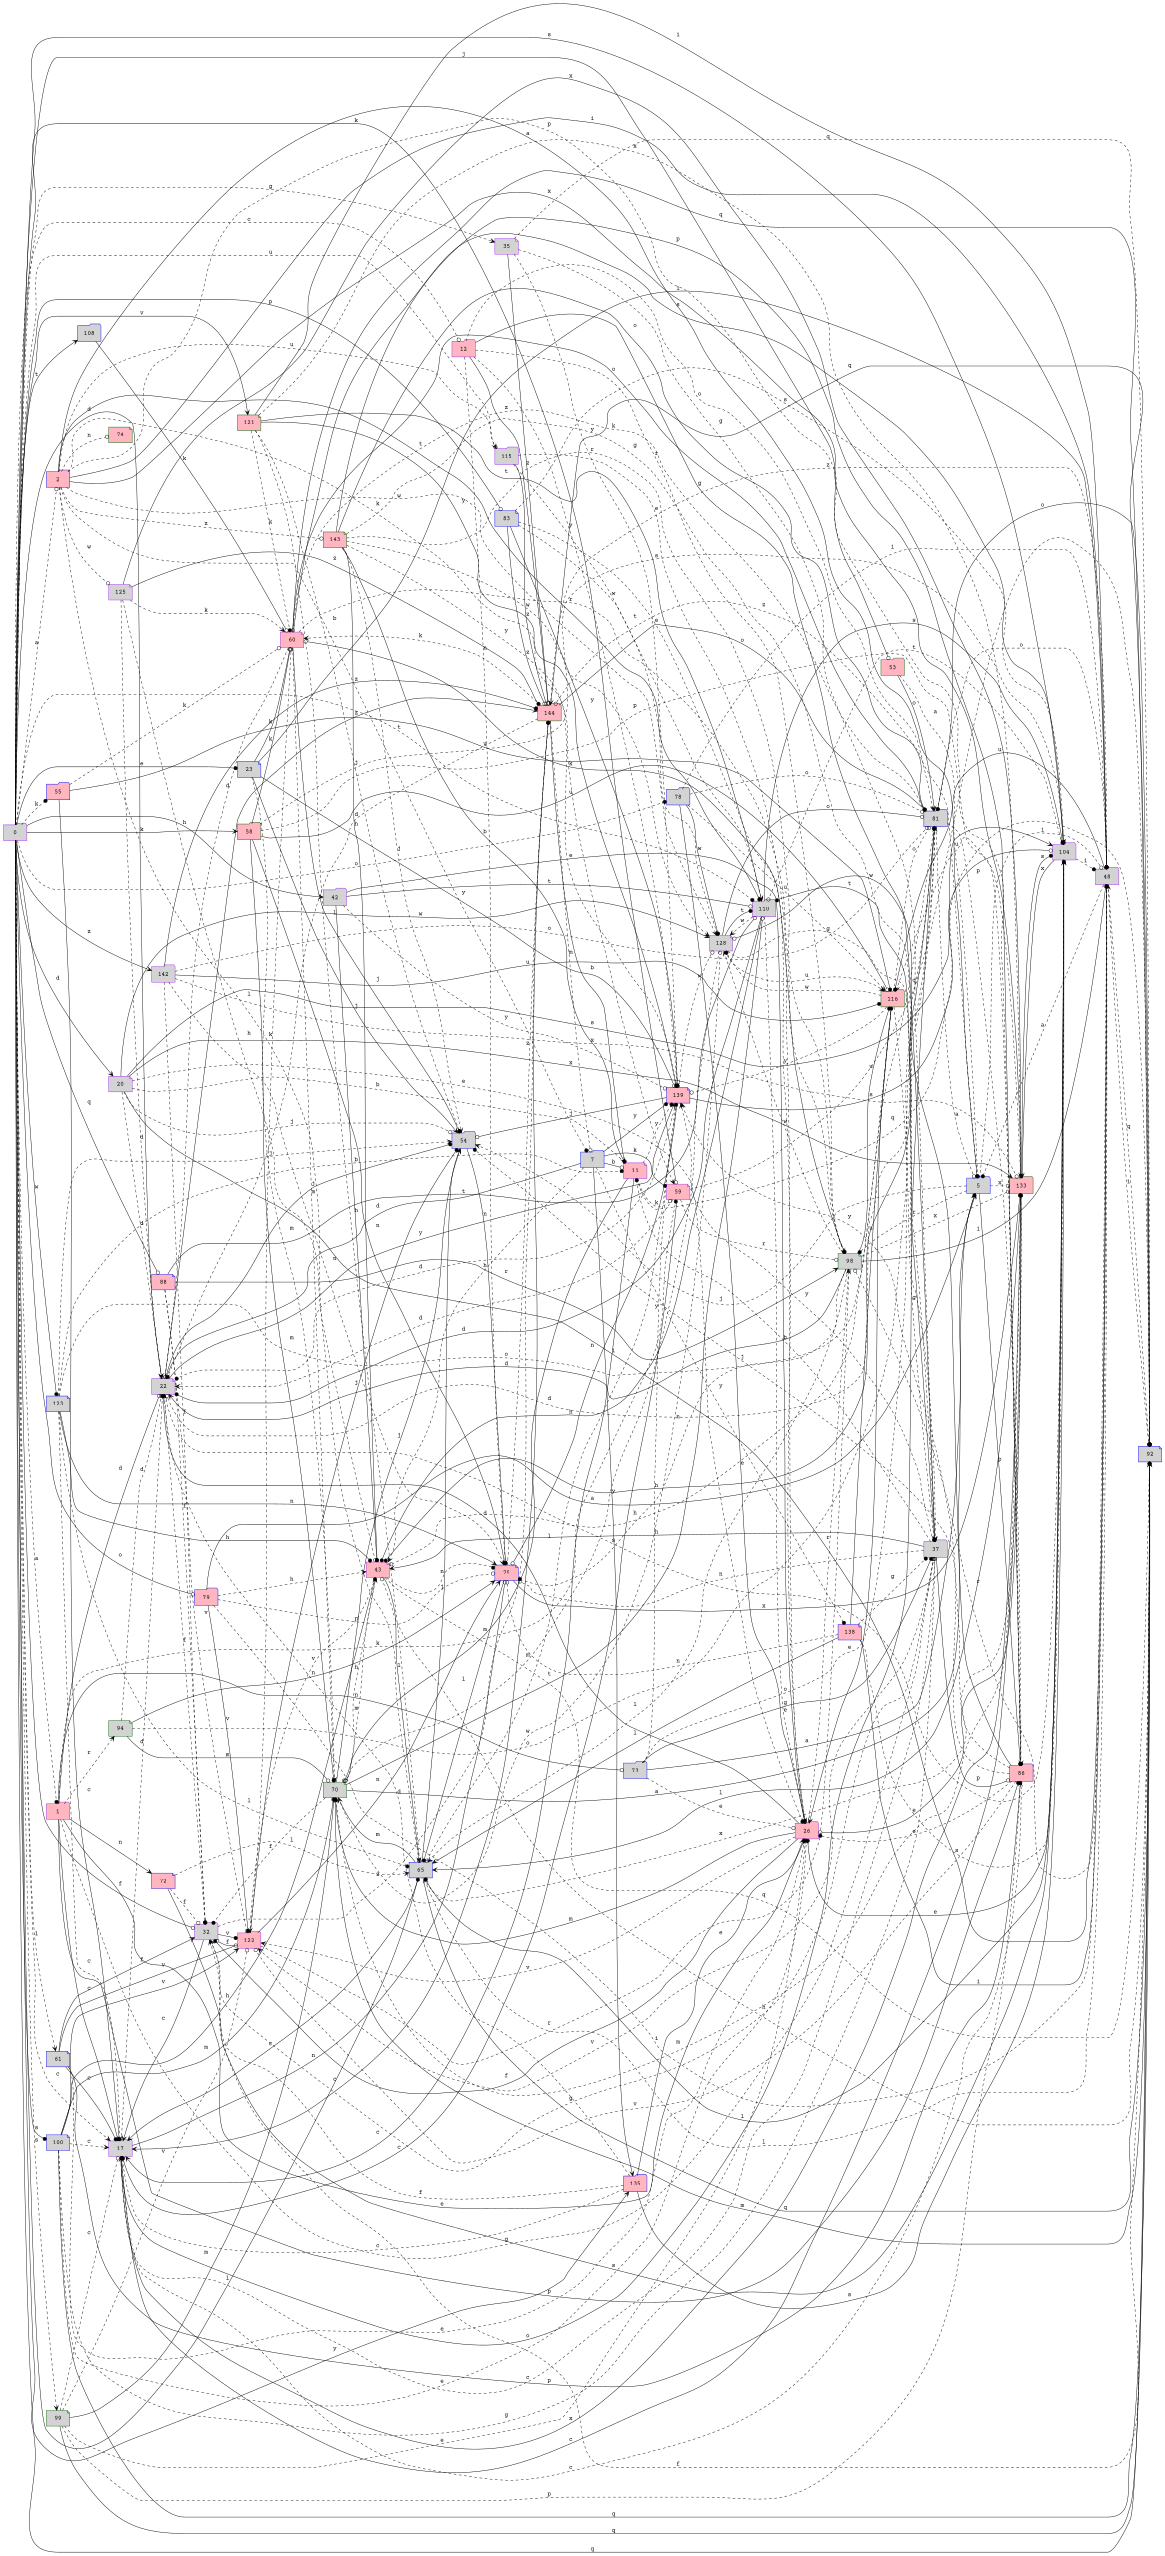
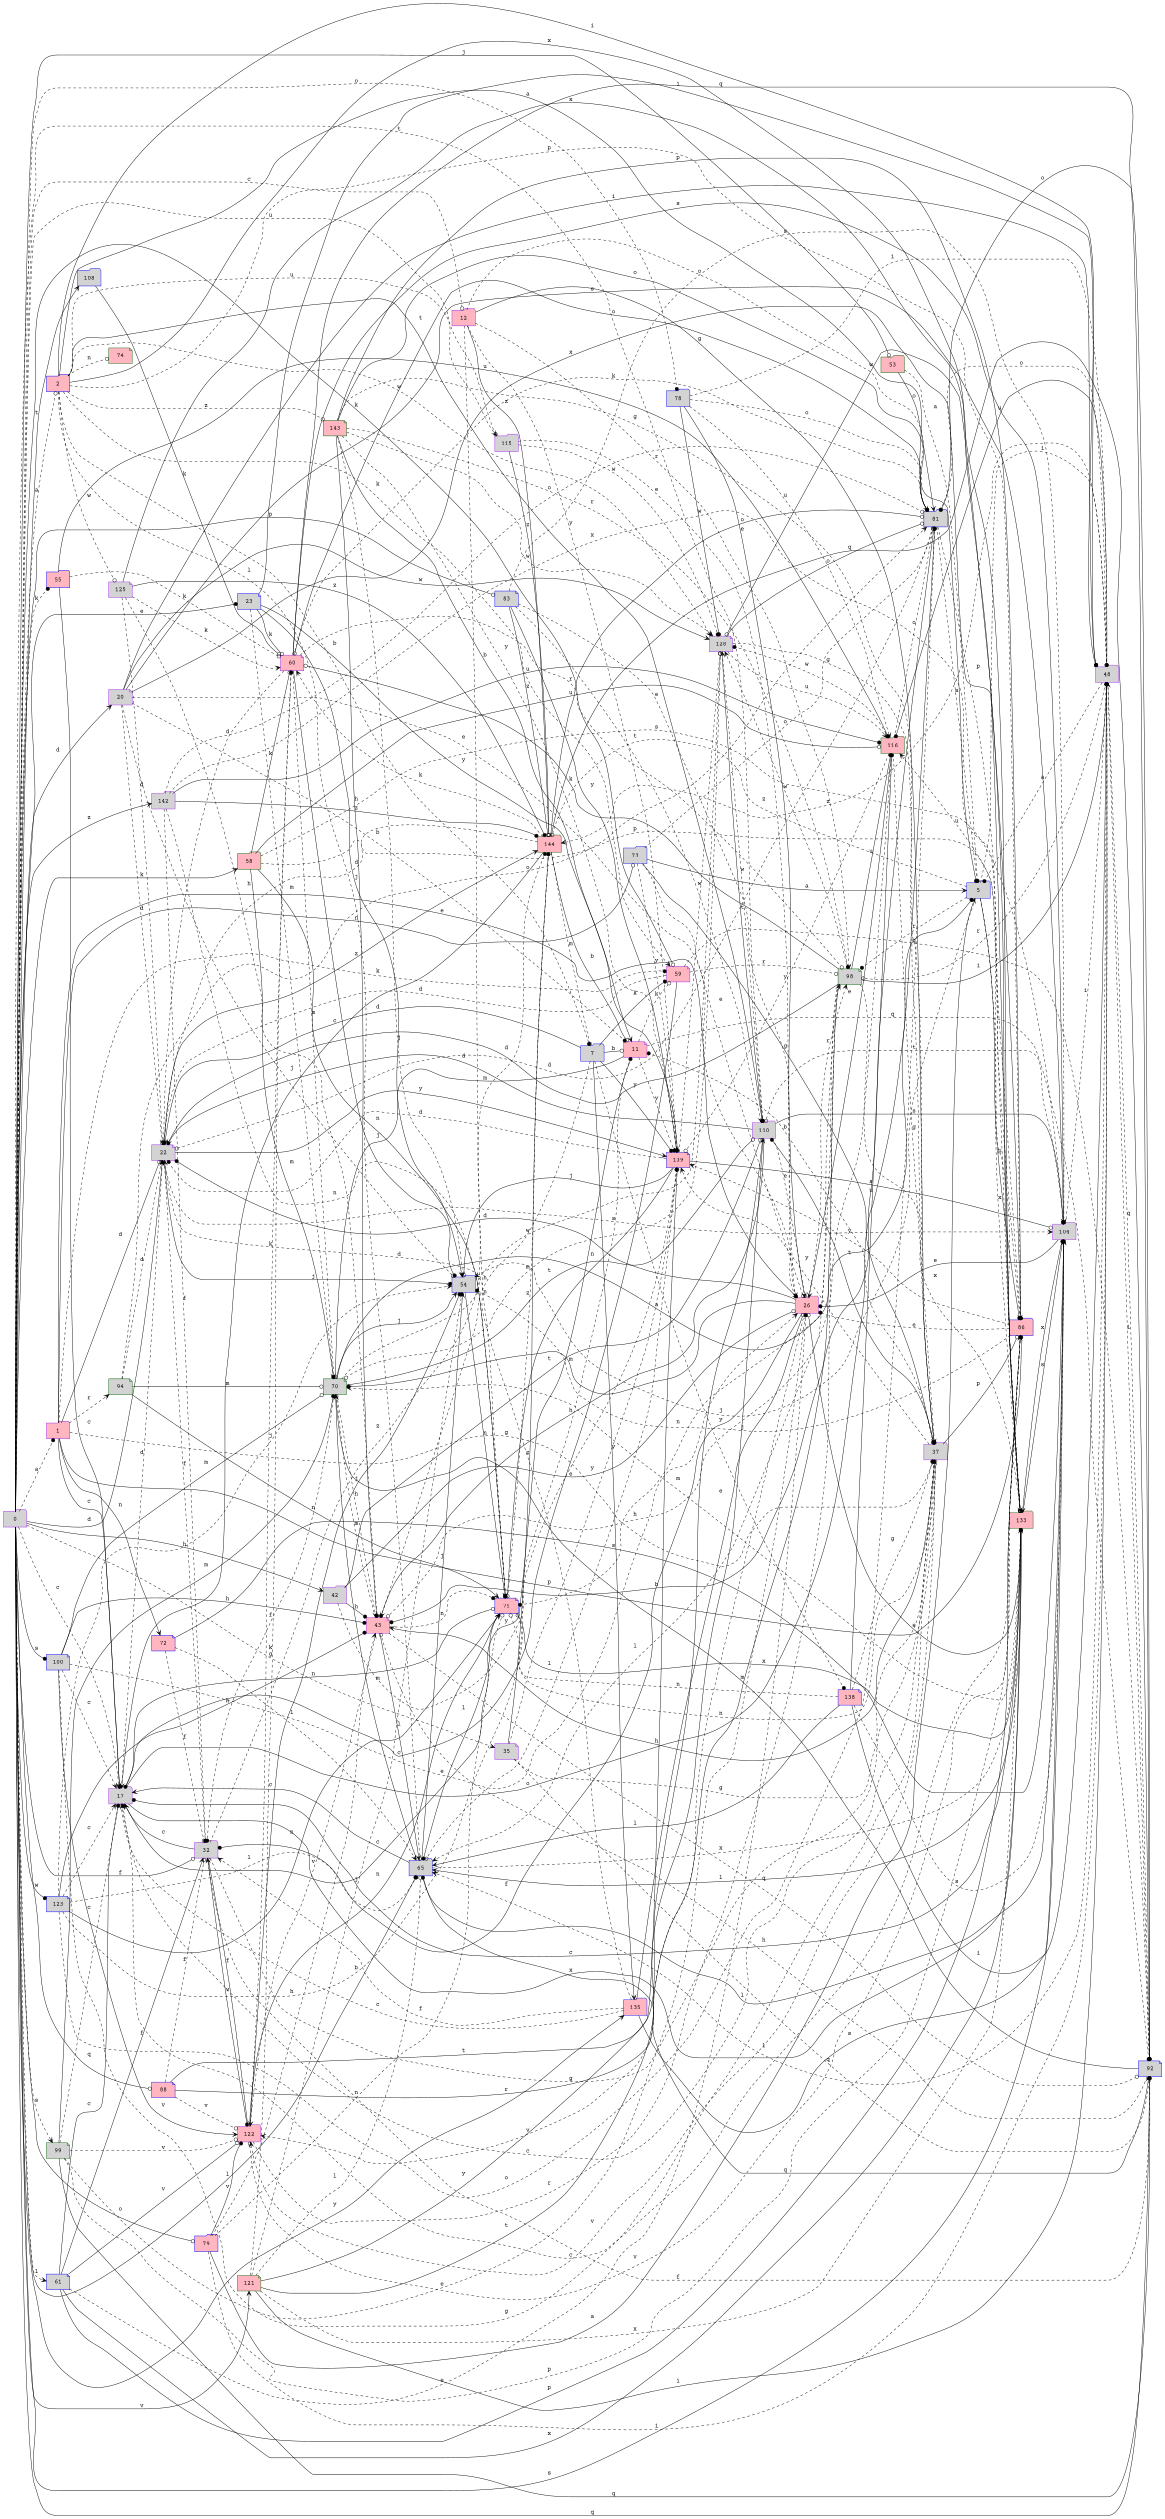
edge "61" -> "133": added, label "x"
edge "100" -> "92": removed, label "q"
